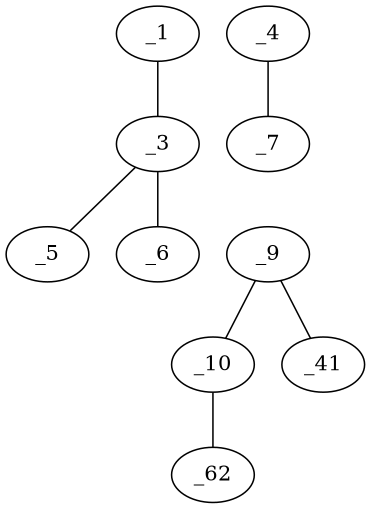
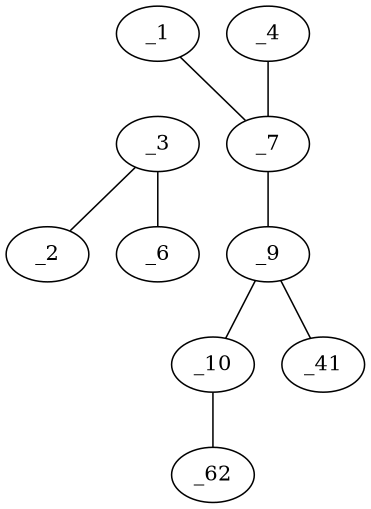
edge "_1" -- "_3": now "_1" -- "_7"
edge "_7" -- "_9": added
node "_5": label "_5" -> "_2"
